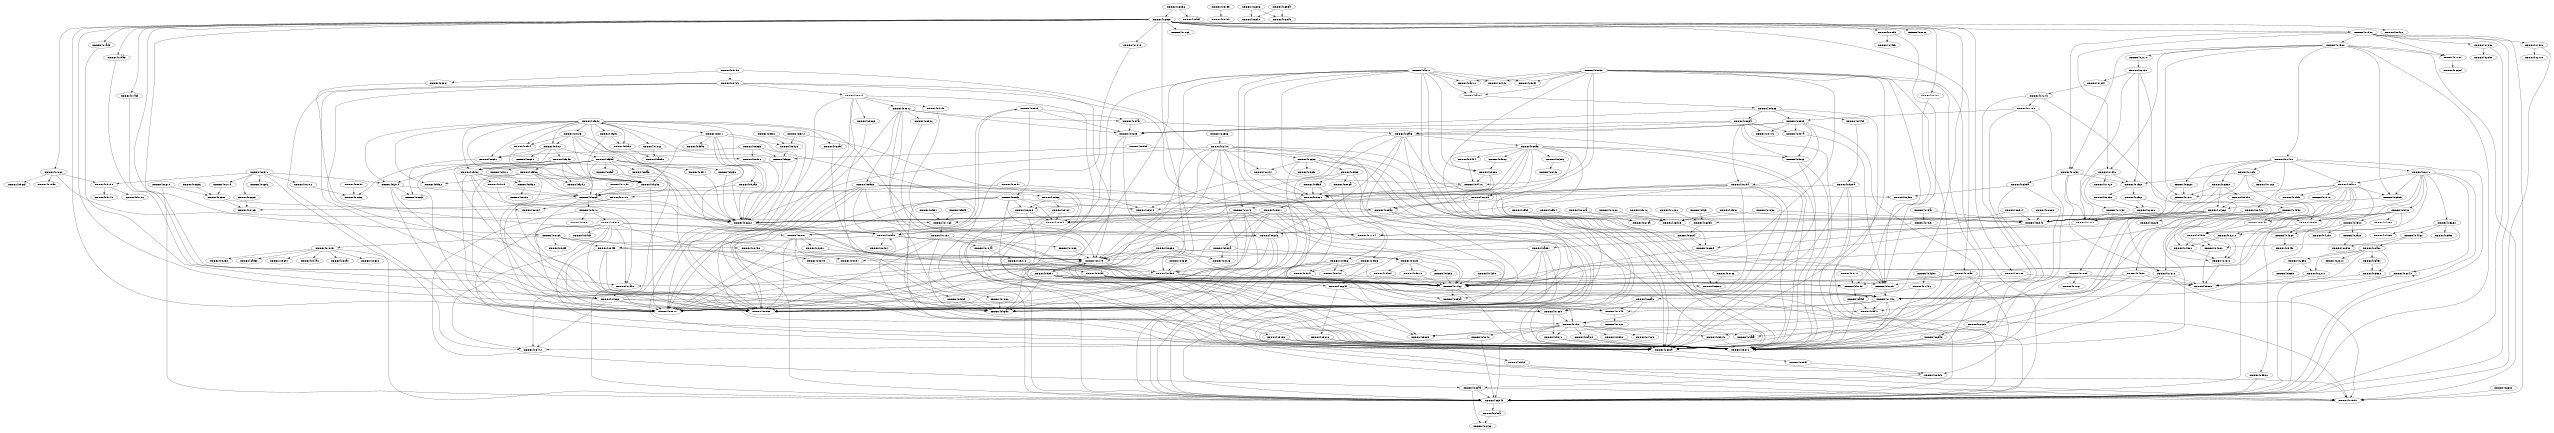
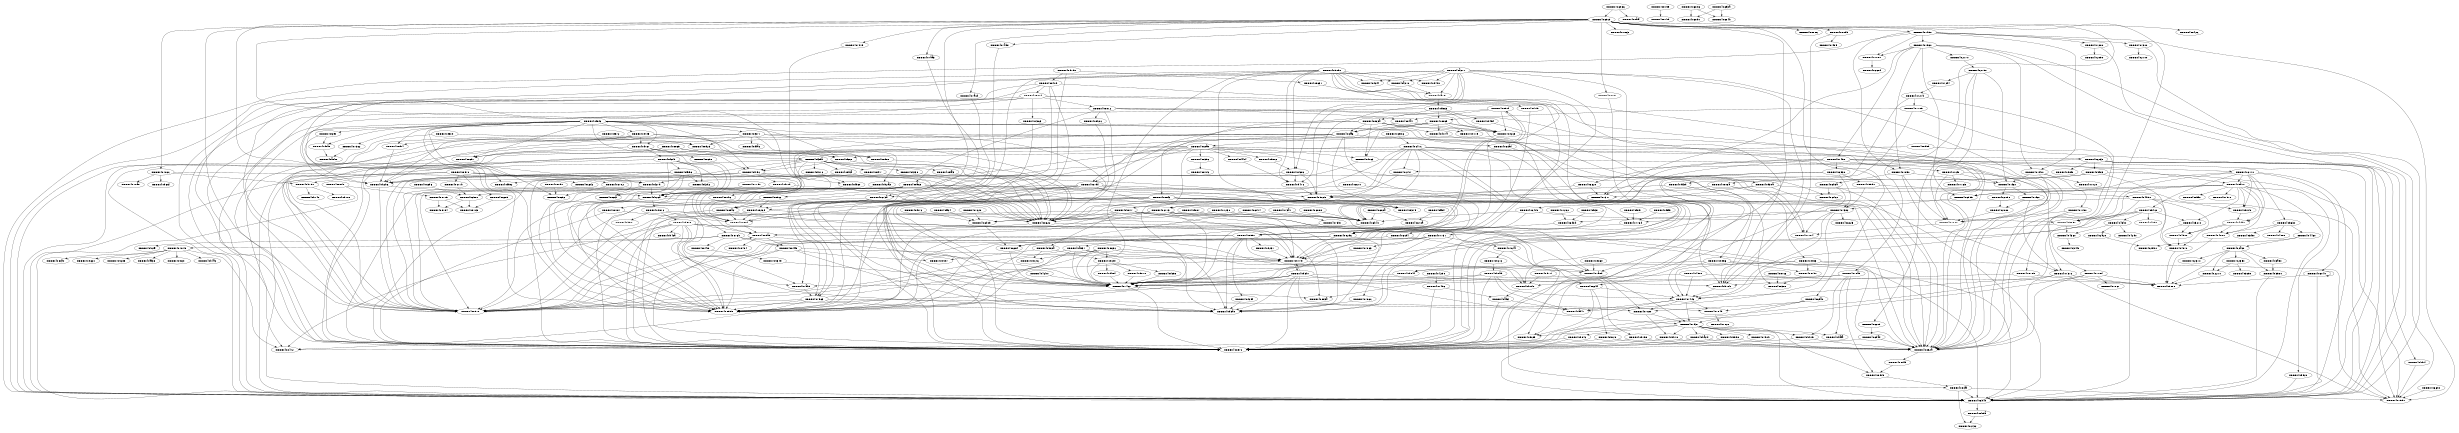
edge "ADDR_404b50" -> "ADDR_404980": removed
edge "ADDR_40b3b7" -> "ADDR_40784b": removed
